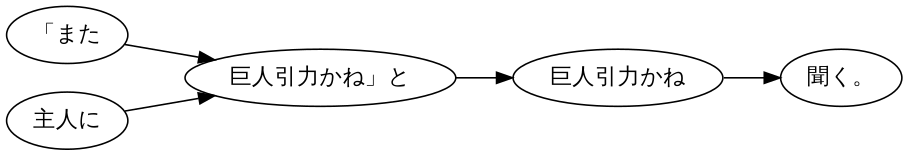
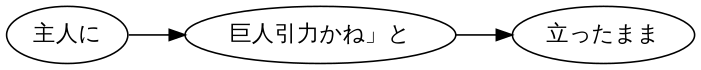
node "「また": removed
node "巨人引力かね": label "巨人引力かね" -> "立ったまま"
node "聞く。": removed
